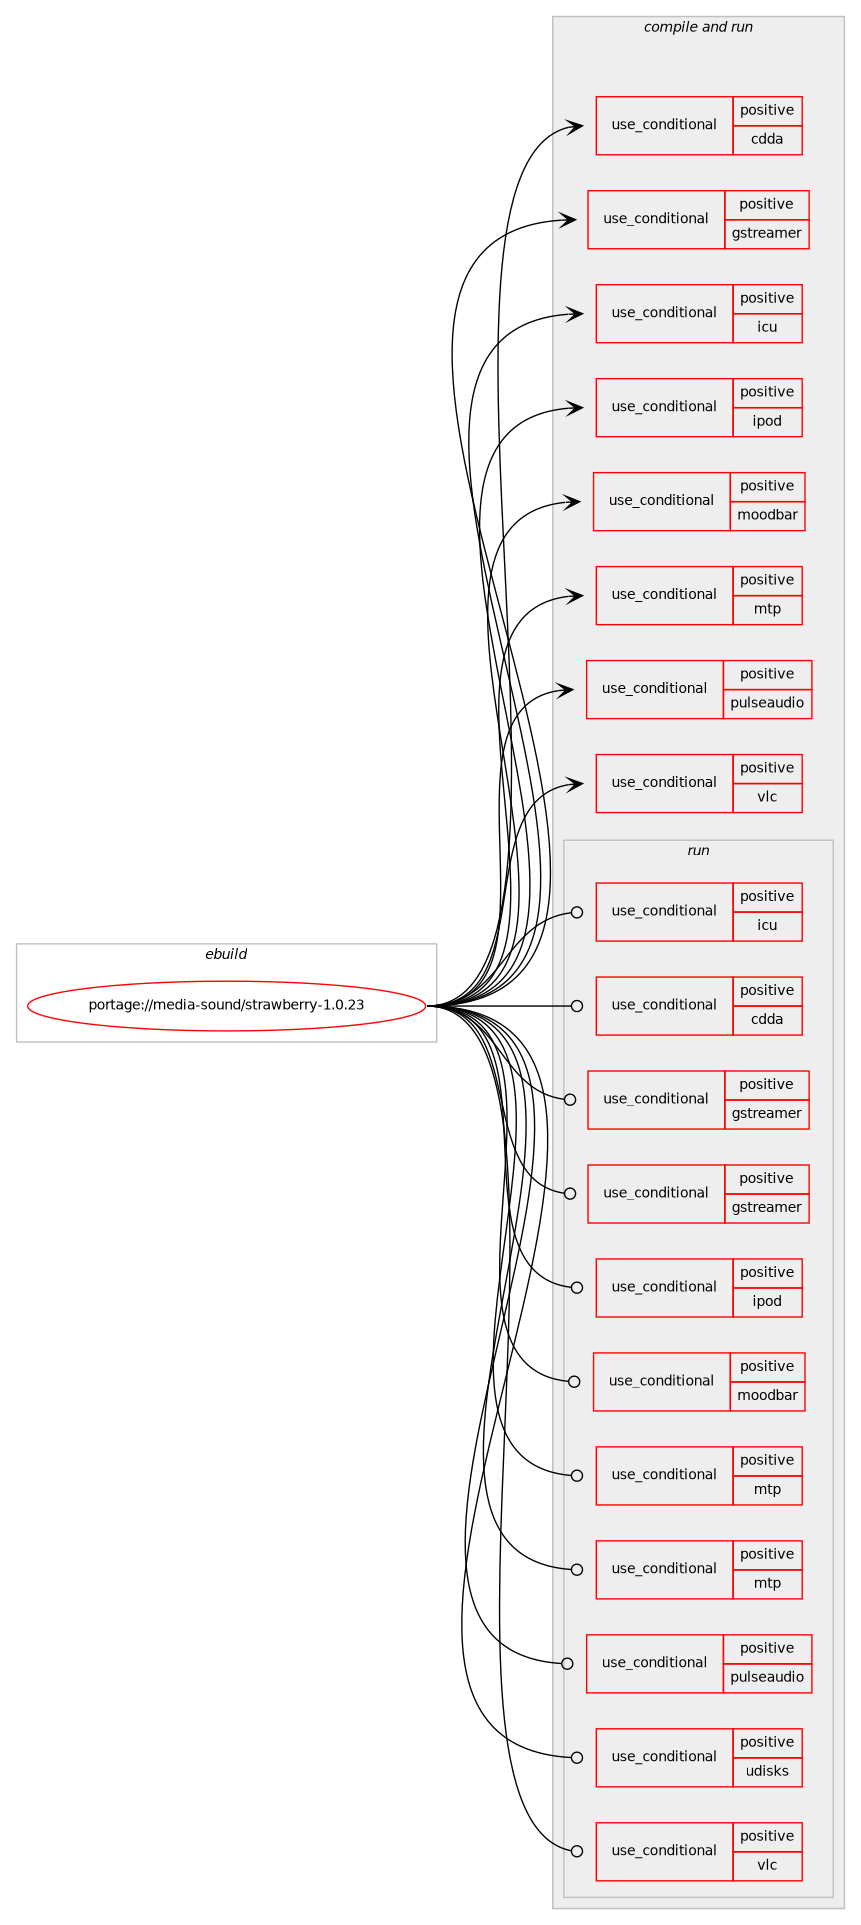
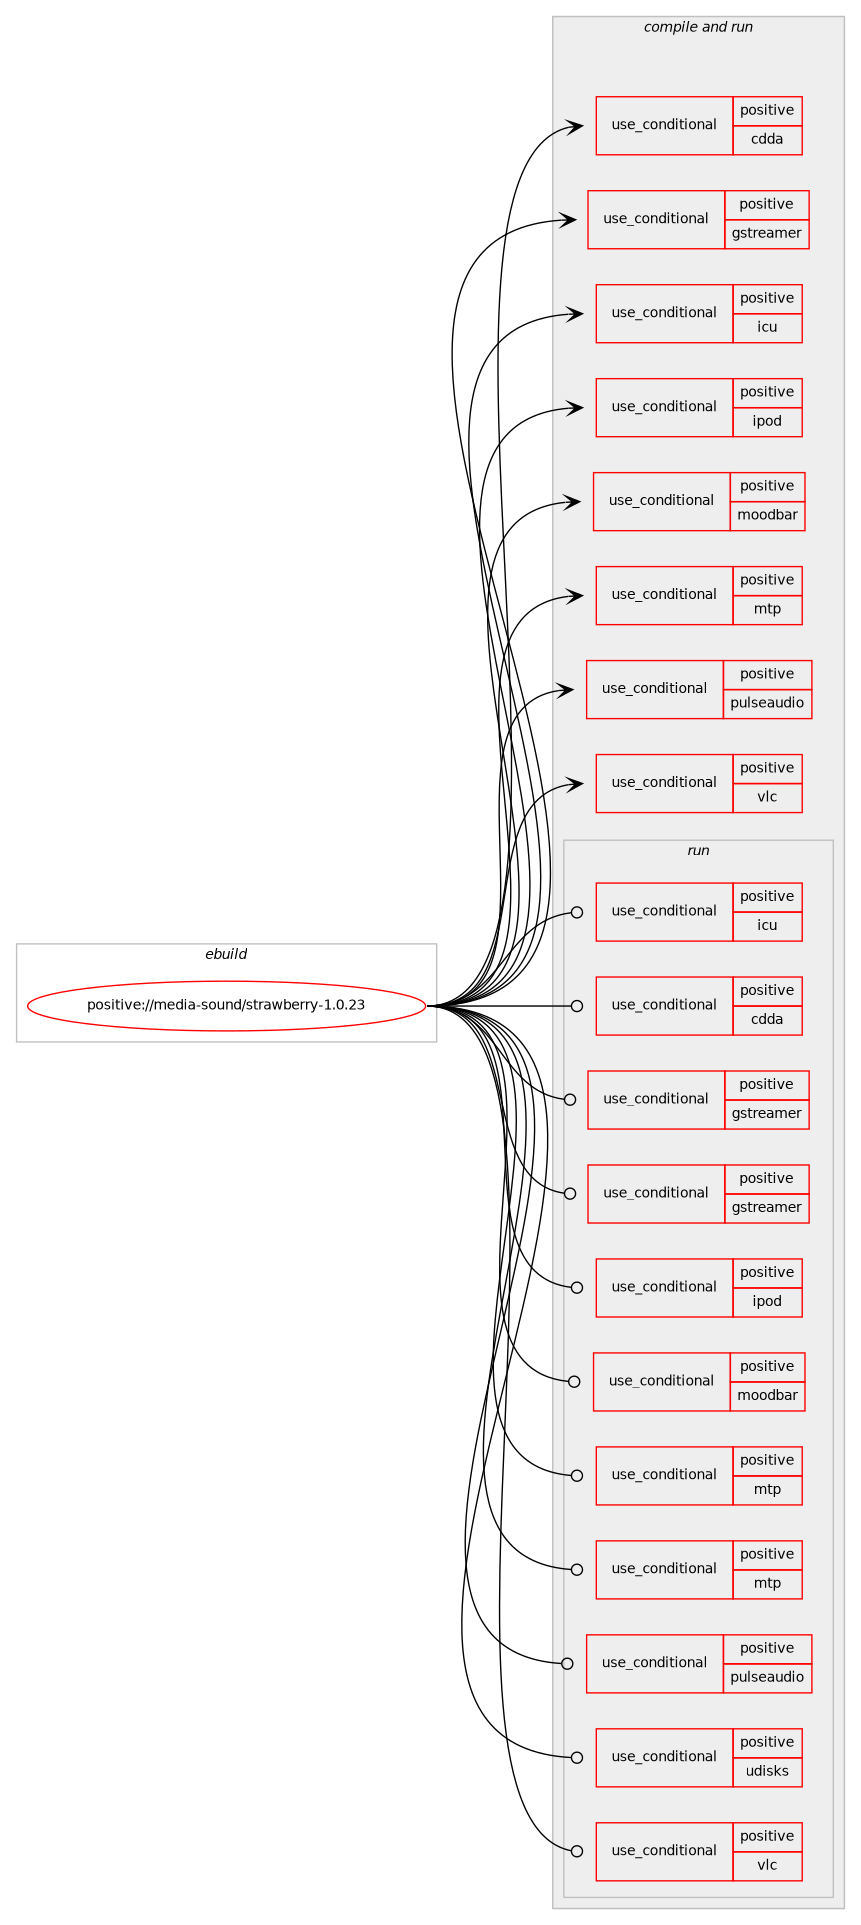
node "portage://media-sound/strawberry-1.0.23": label "portage://media-sound/strawberry-1.0.23" -> "positive://media-sound/strawberry-1.0.23"
